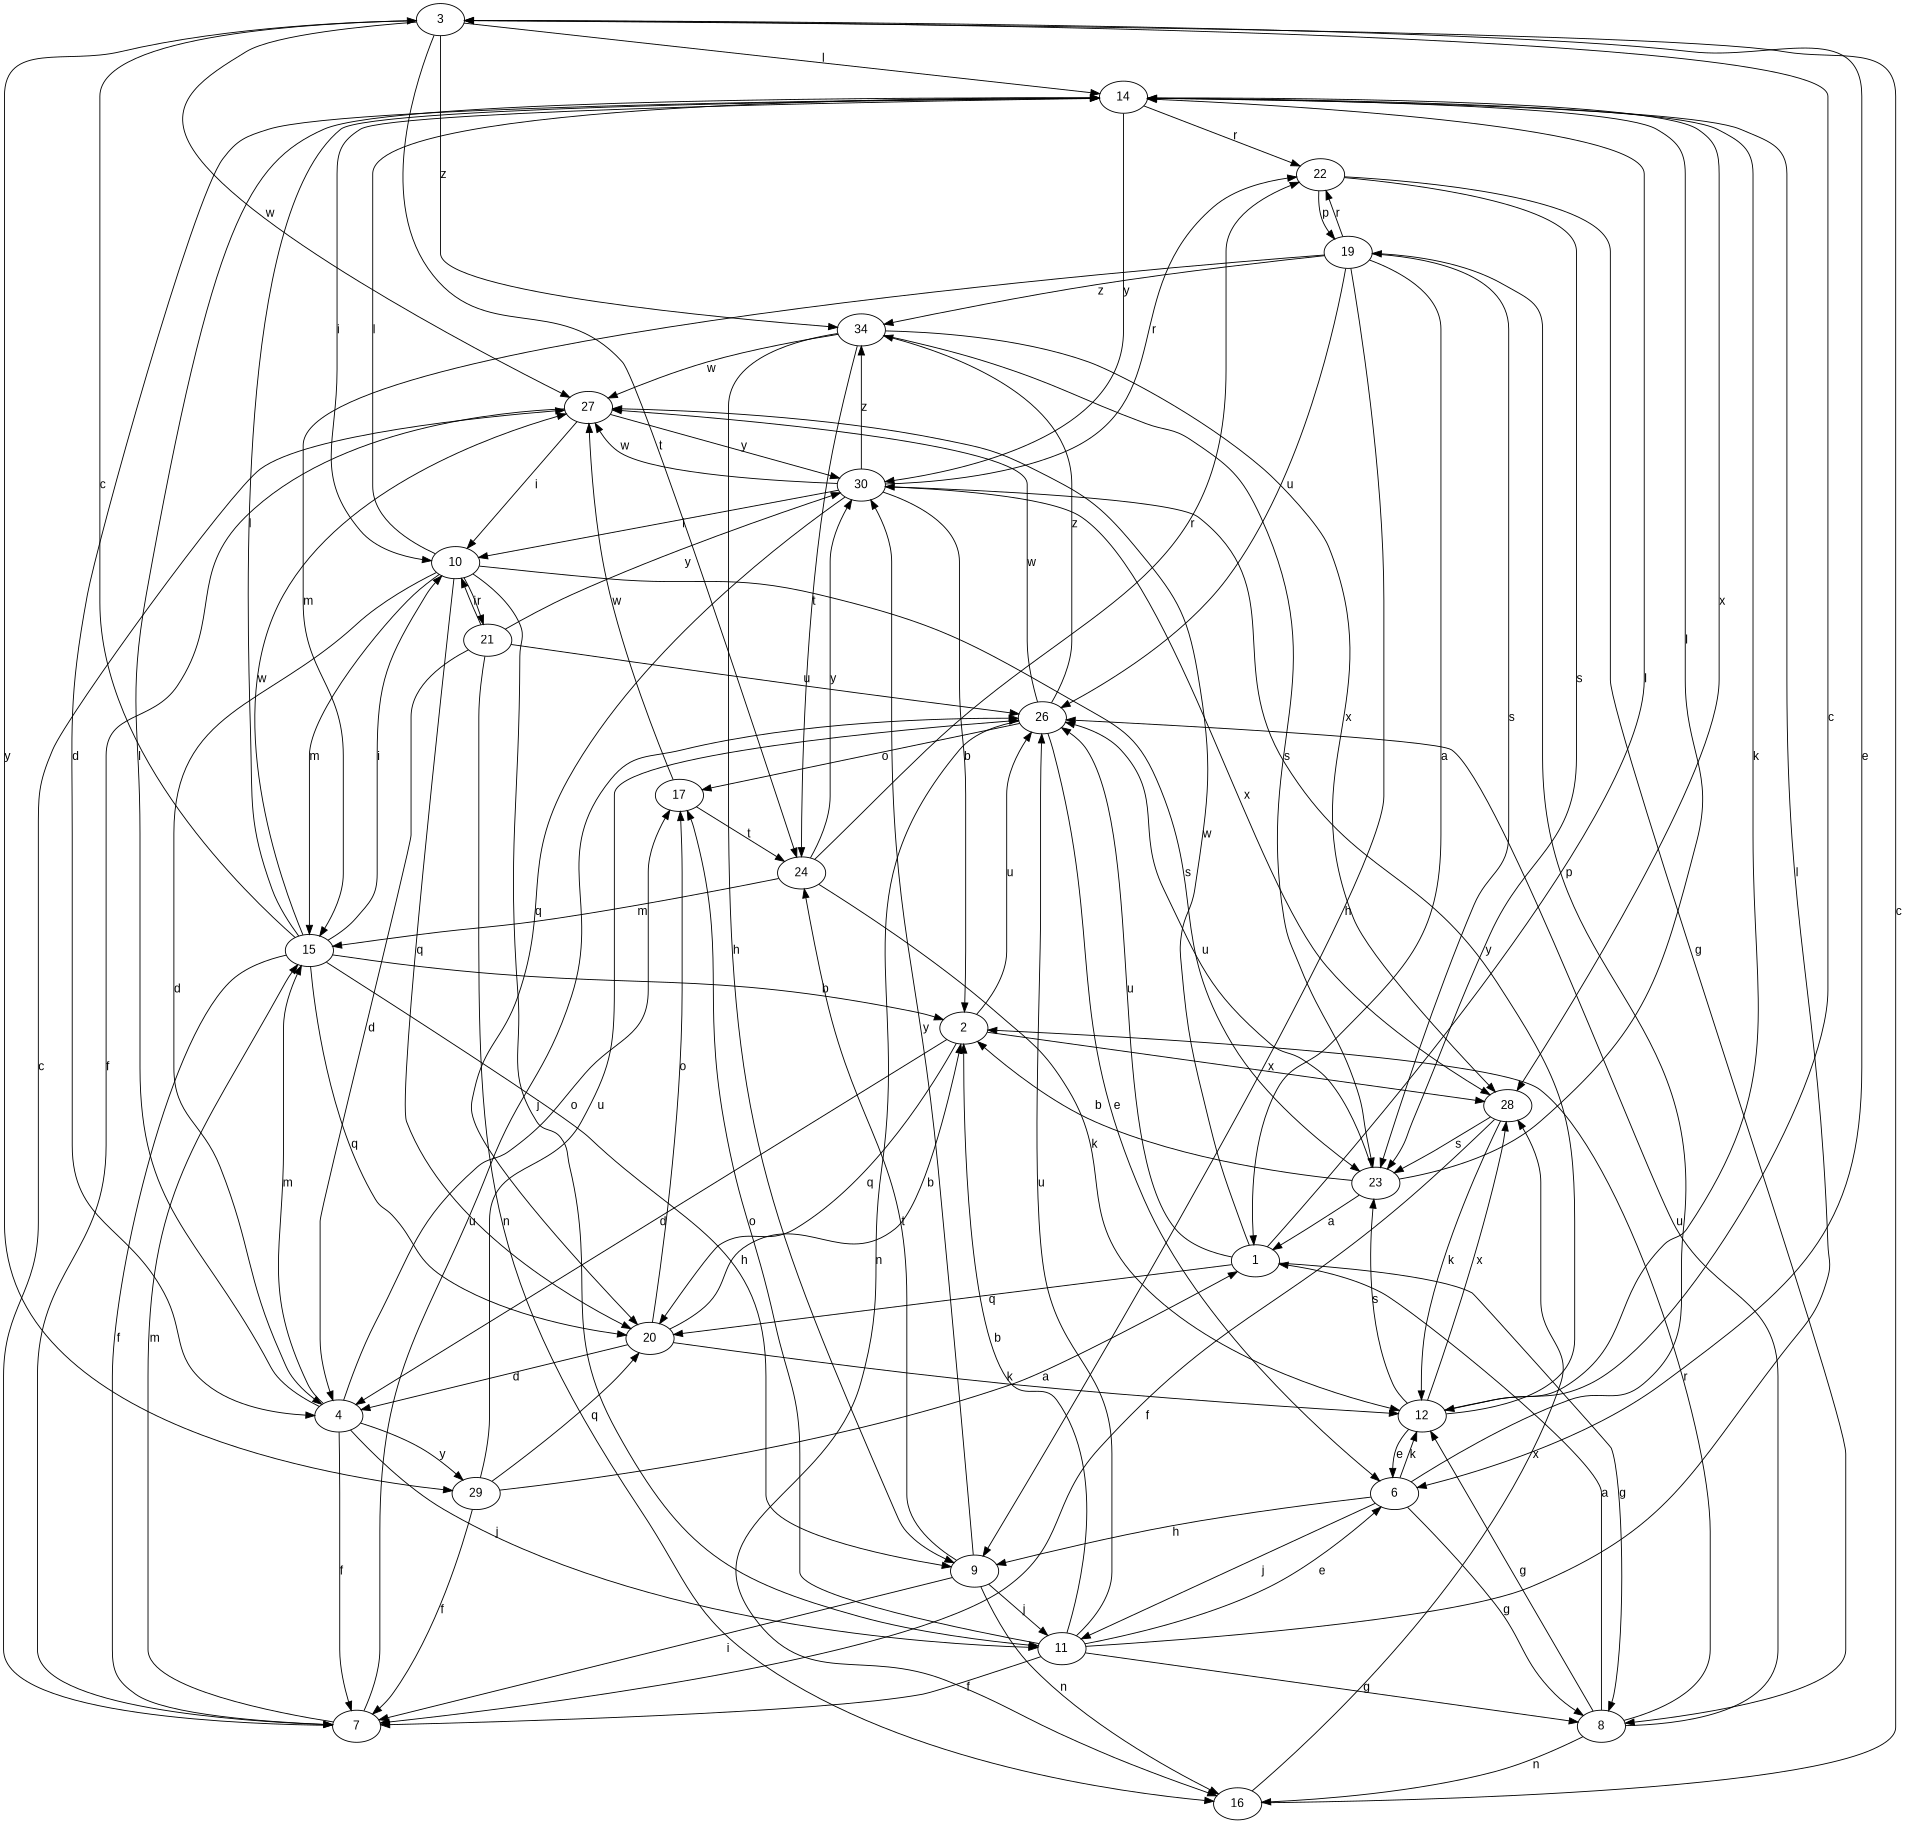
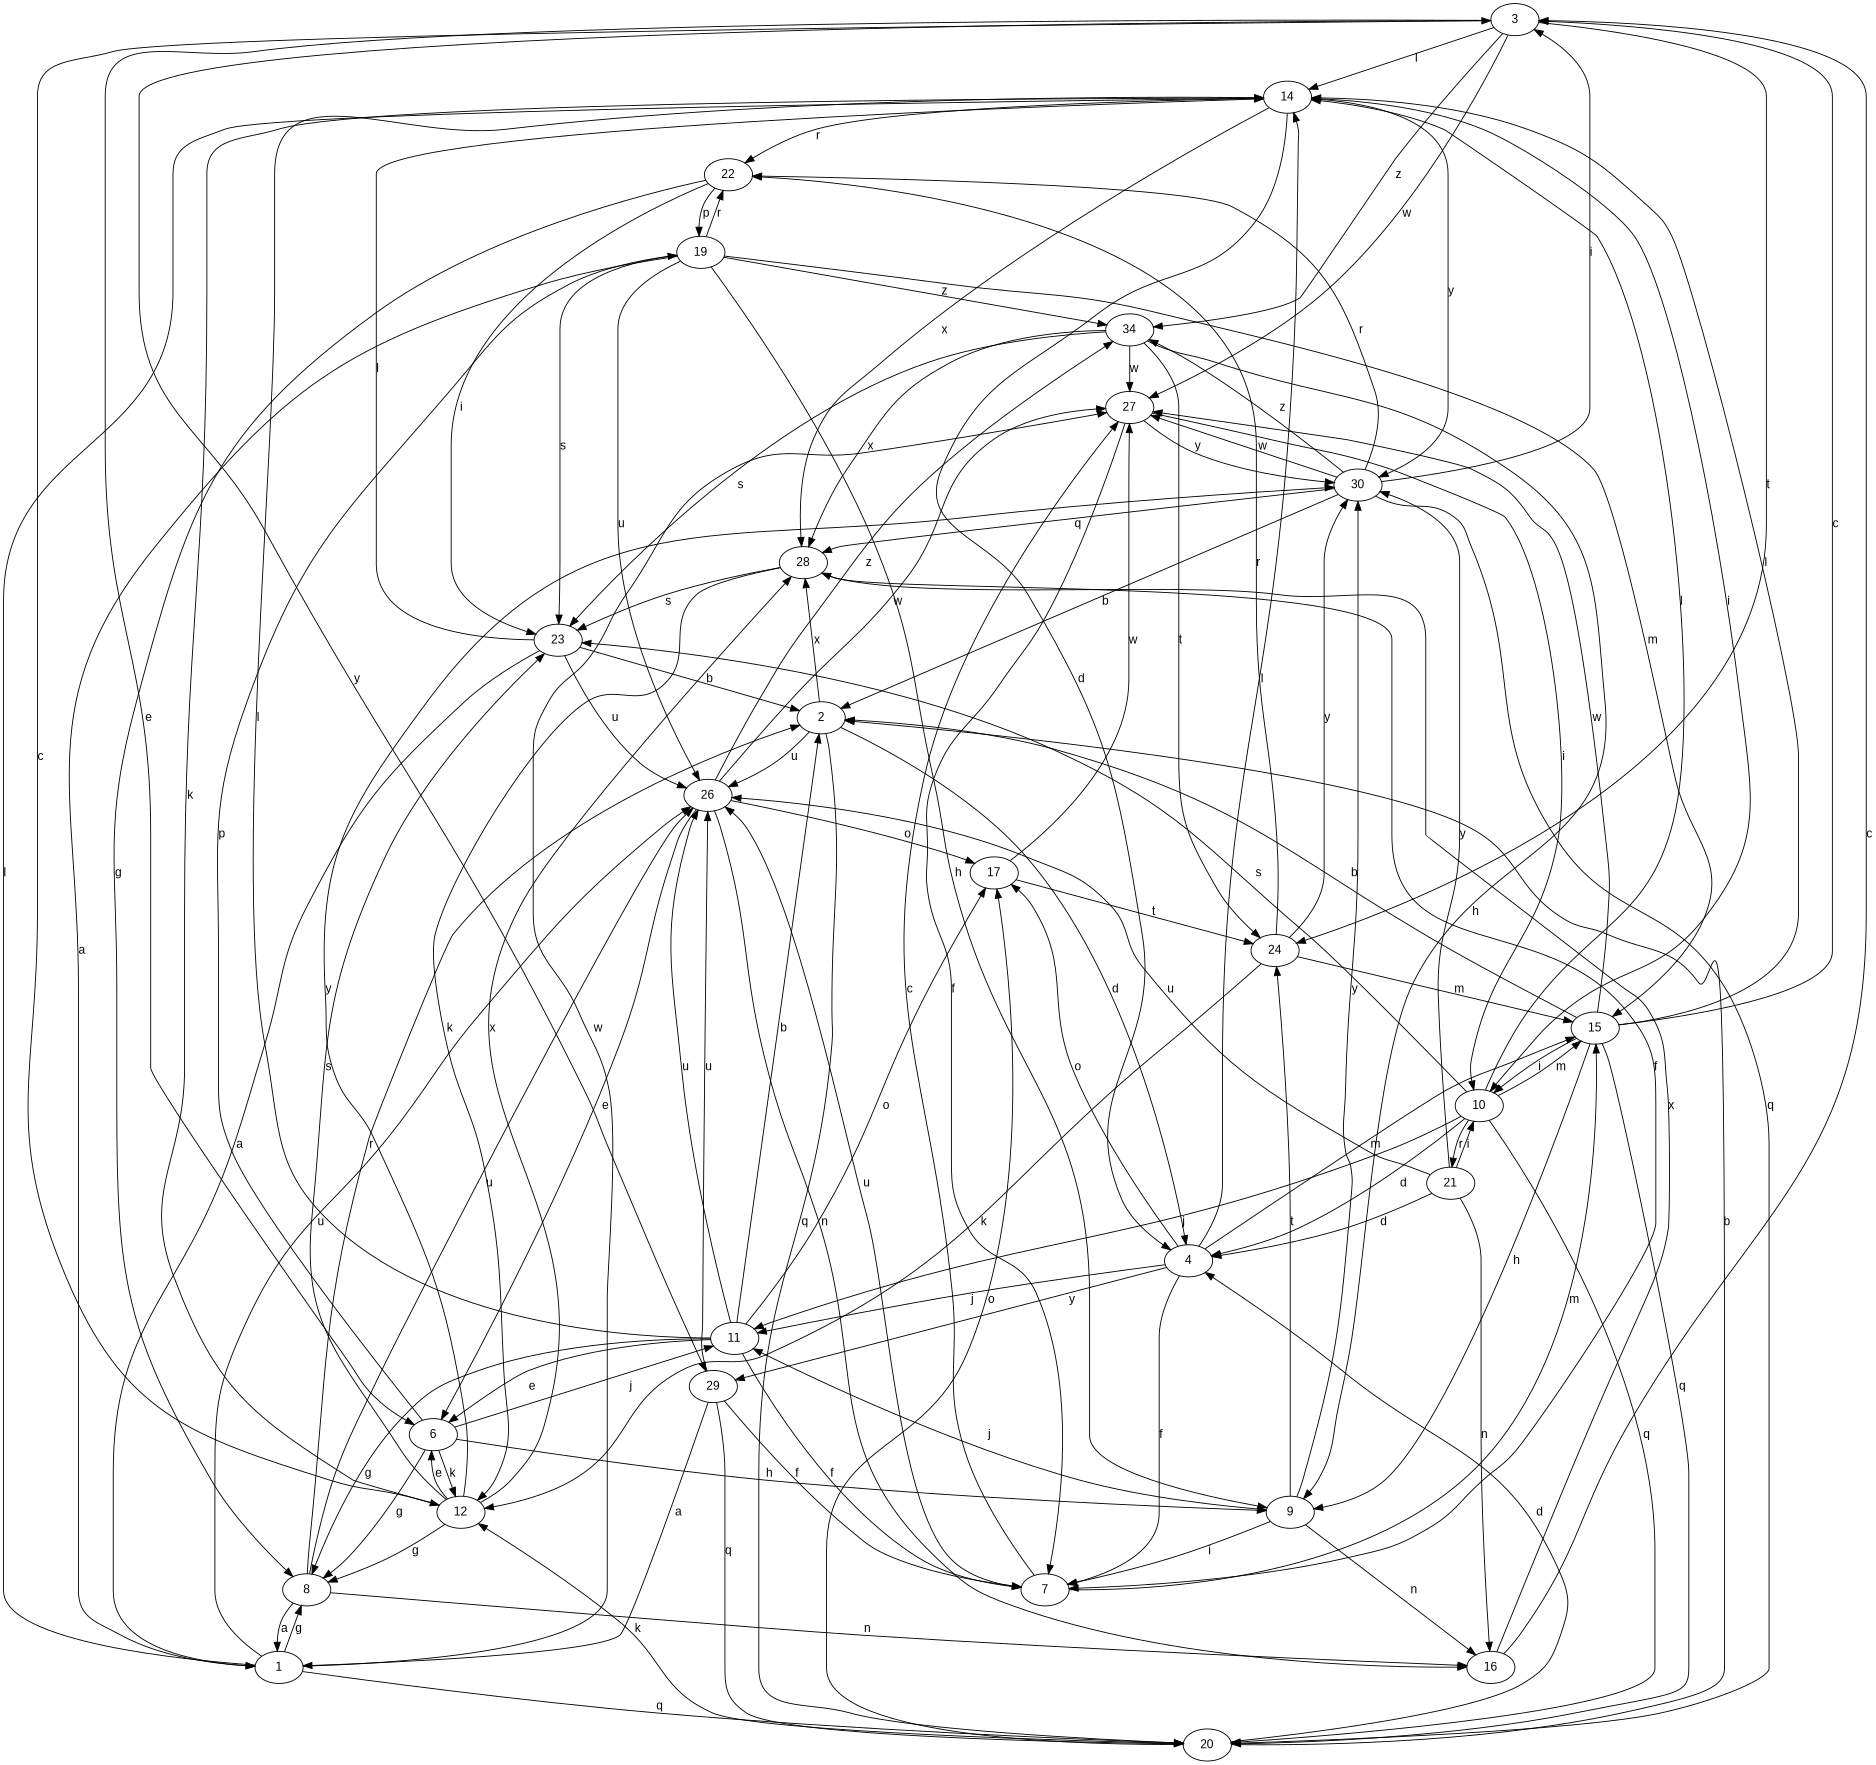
edge "30" -> "10": now "30" -> "3"
edge "22" -> "23": label "s" -> "i"
edge "30" -> "28": label "x" -> "q"
edge "15" -> "7": removed, label "f"
edge "8" -> "12": reversed
